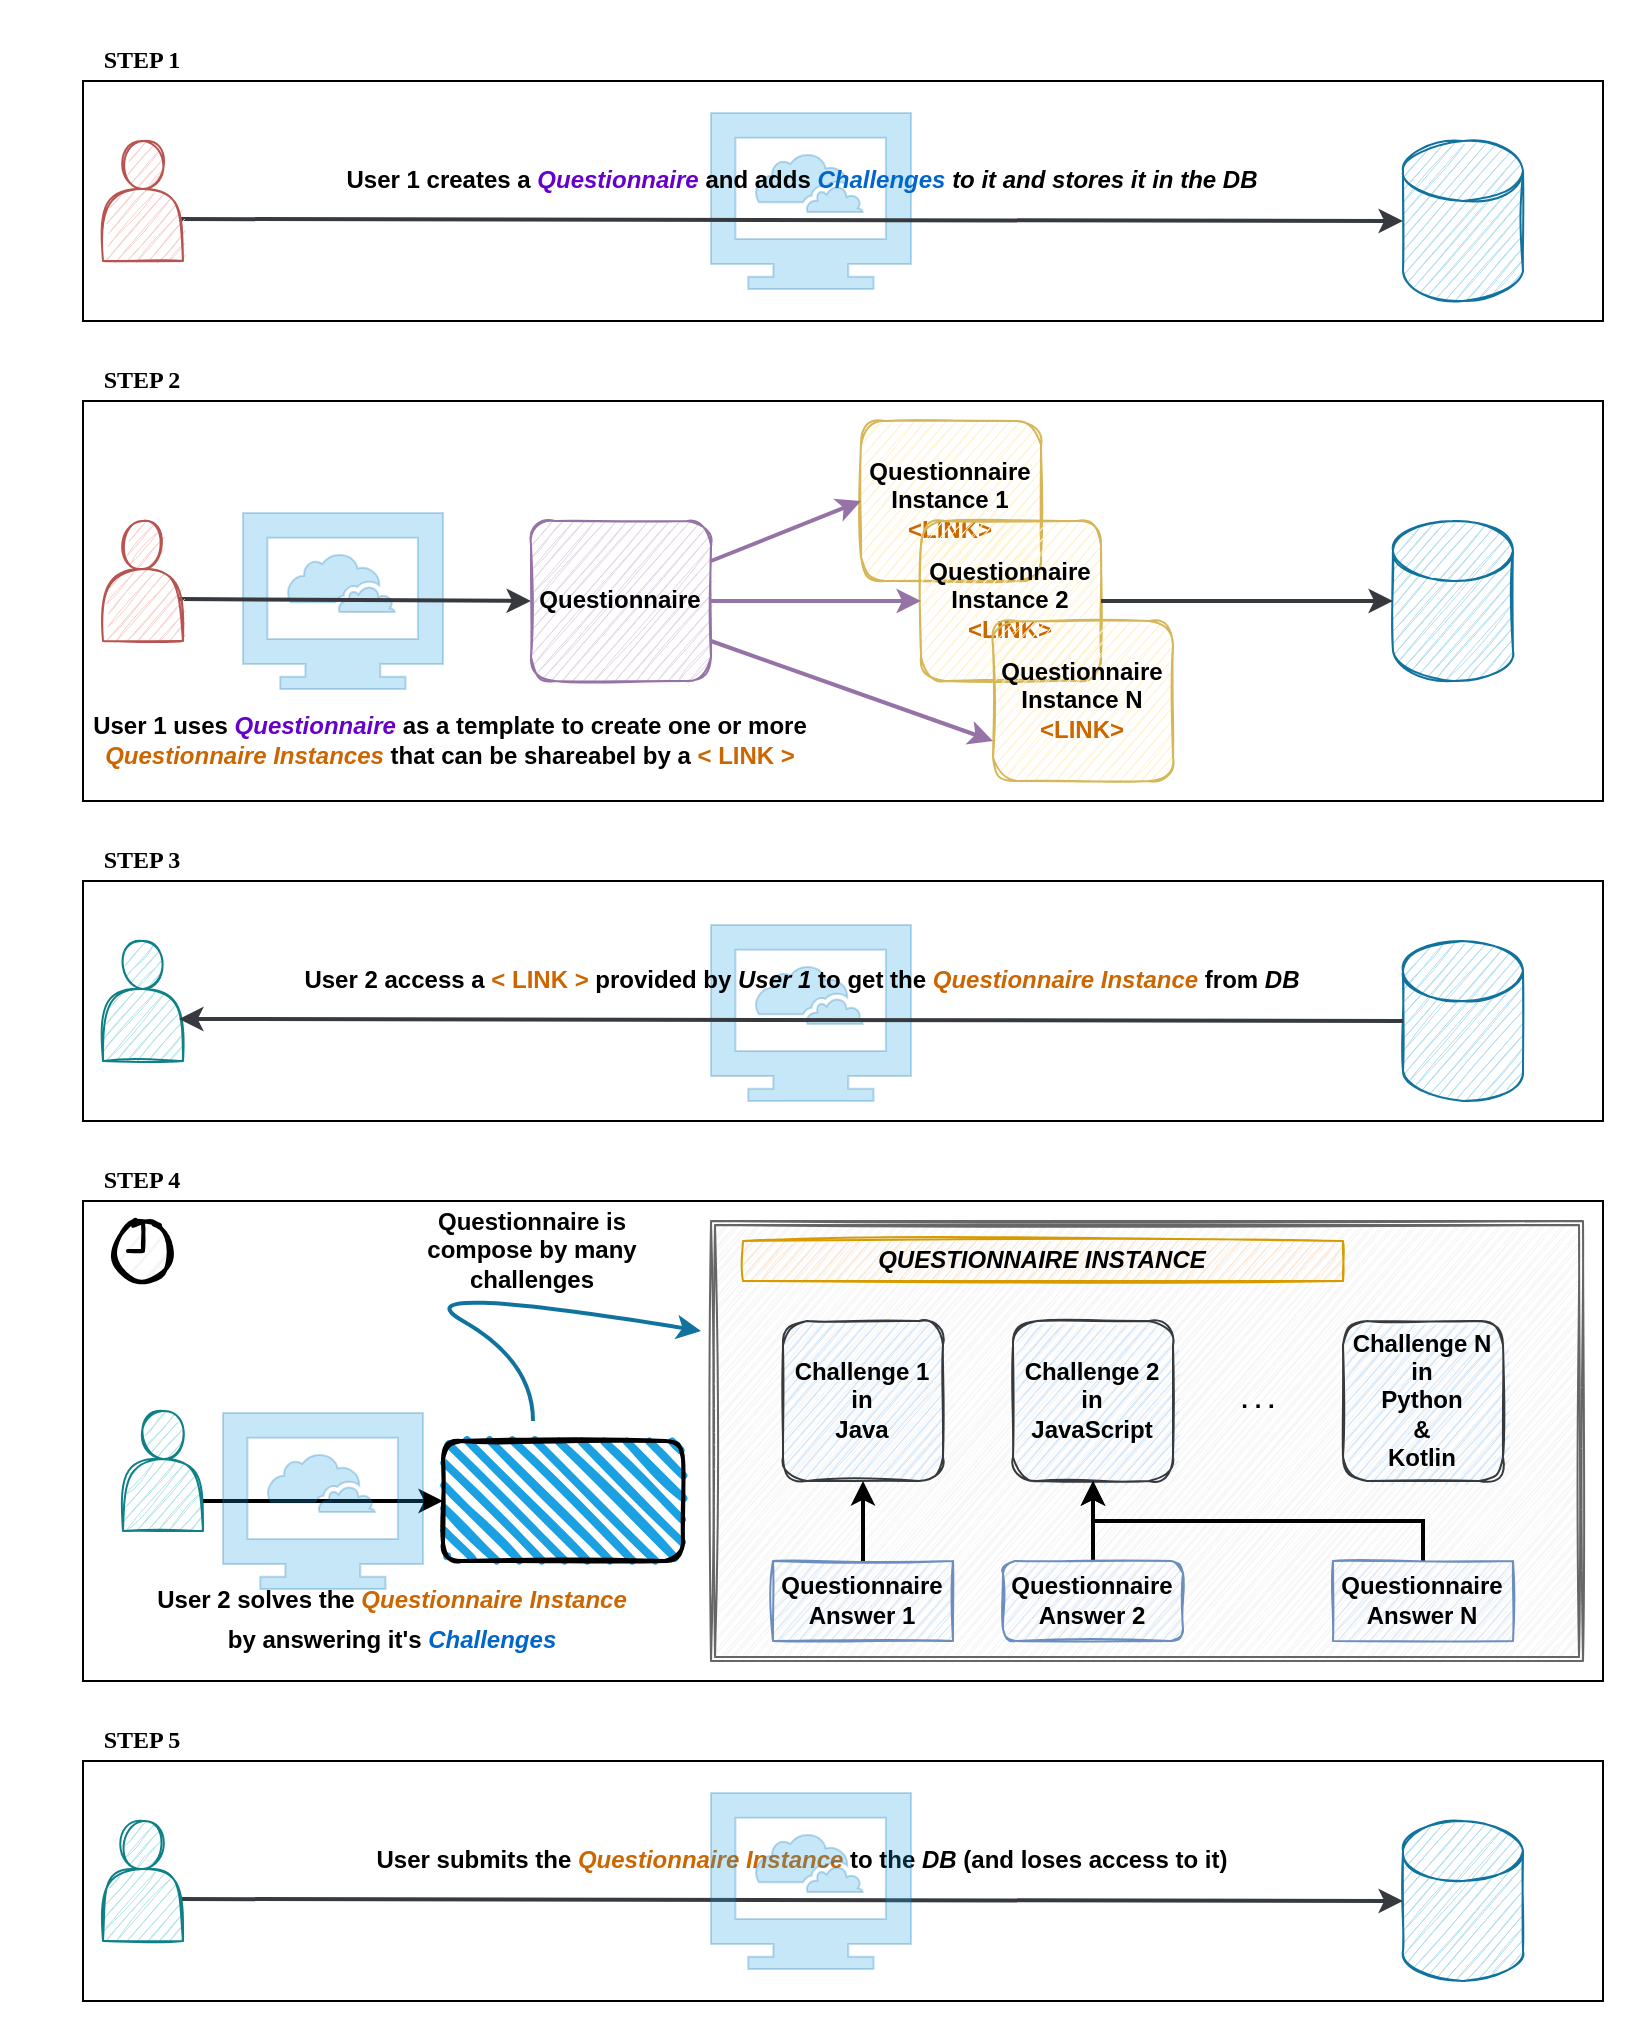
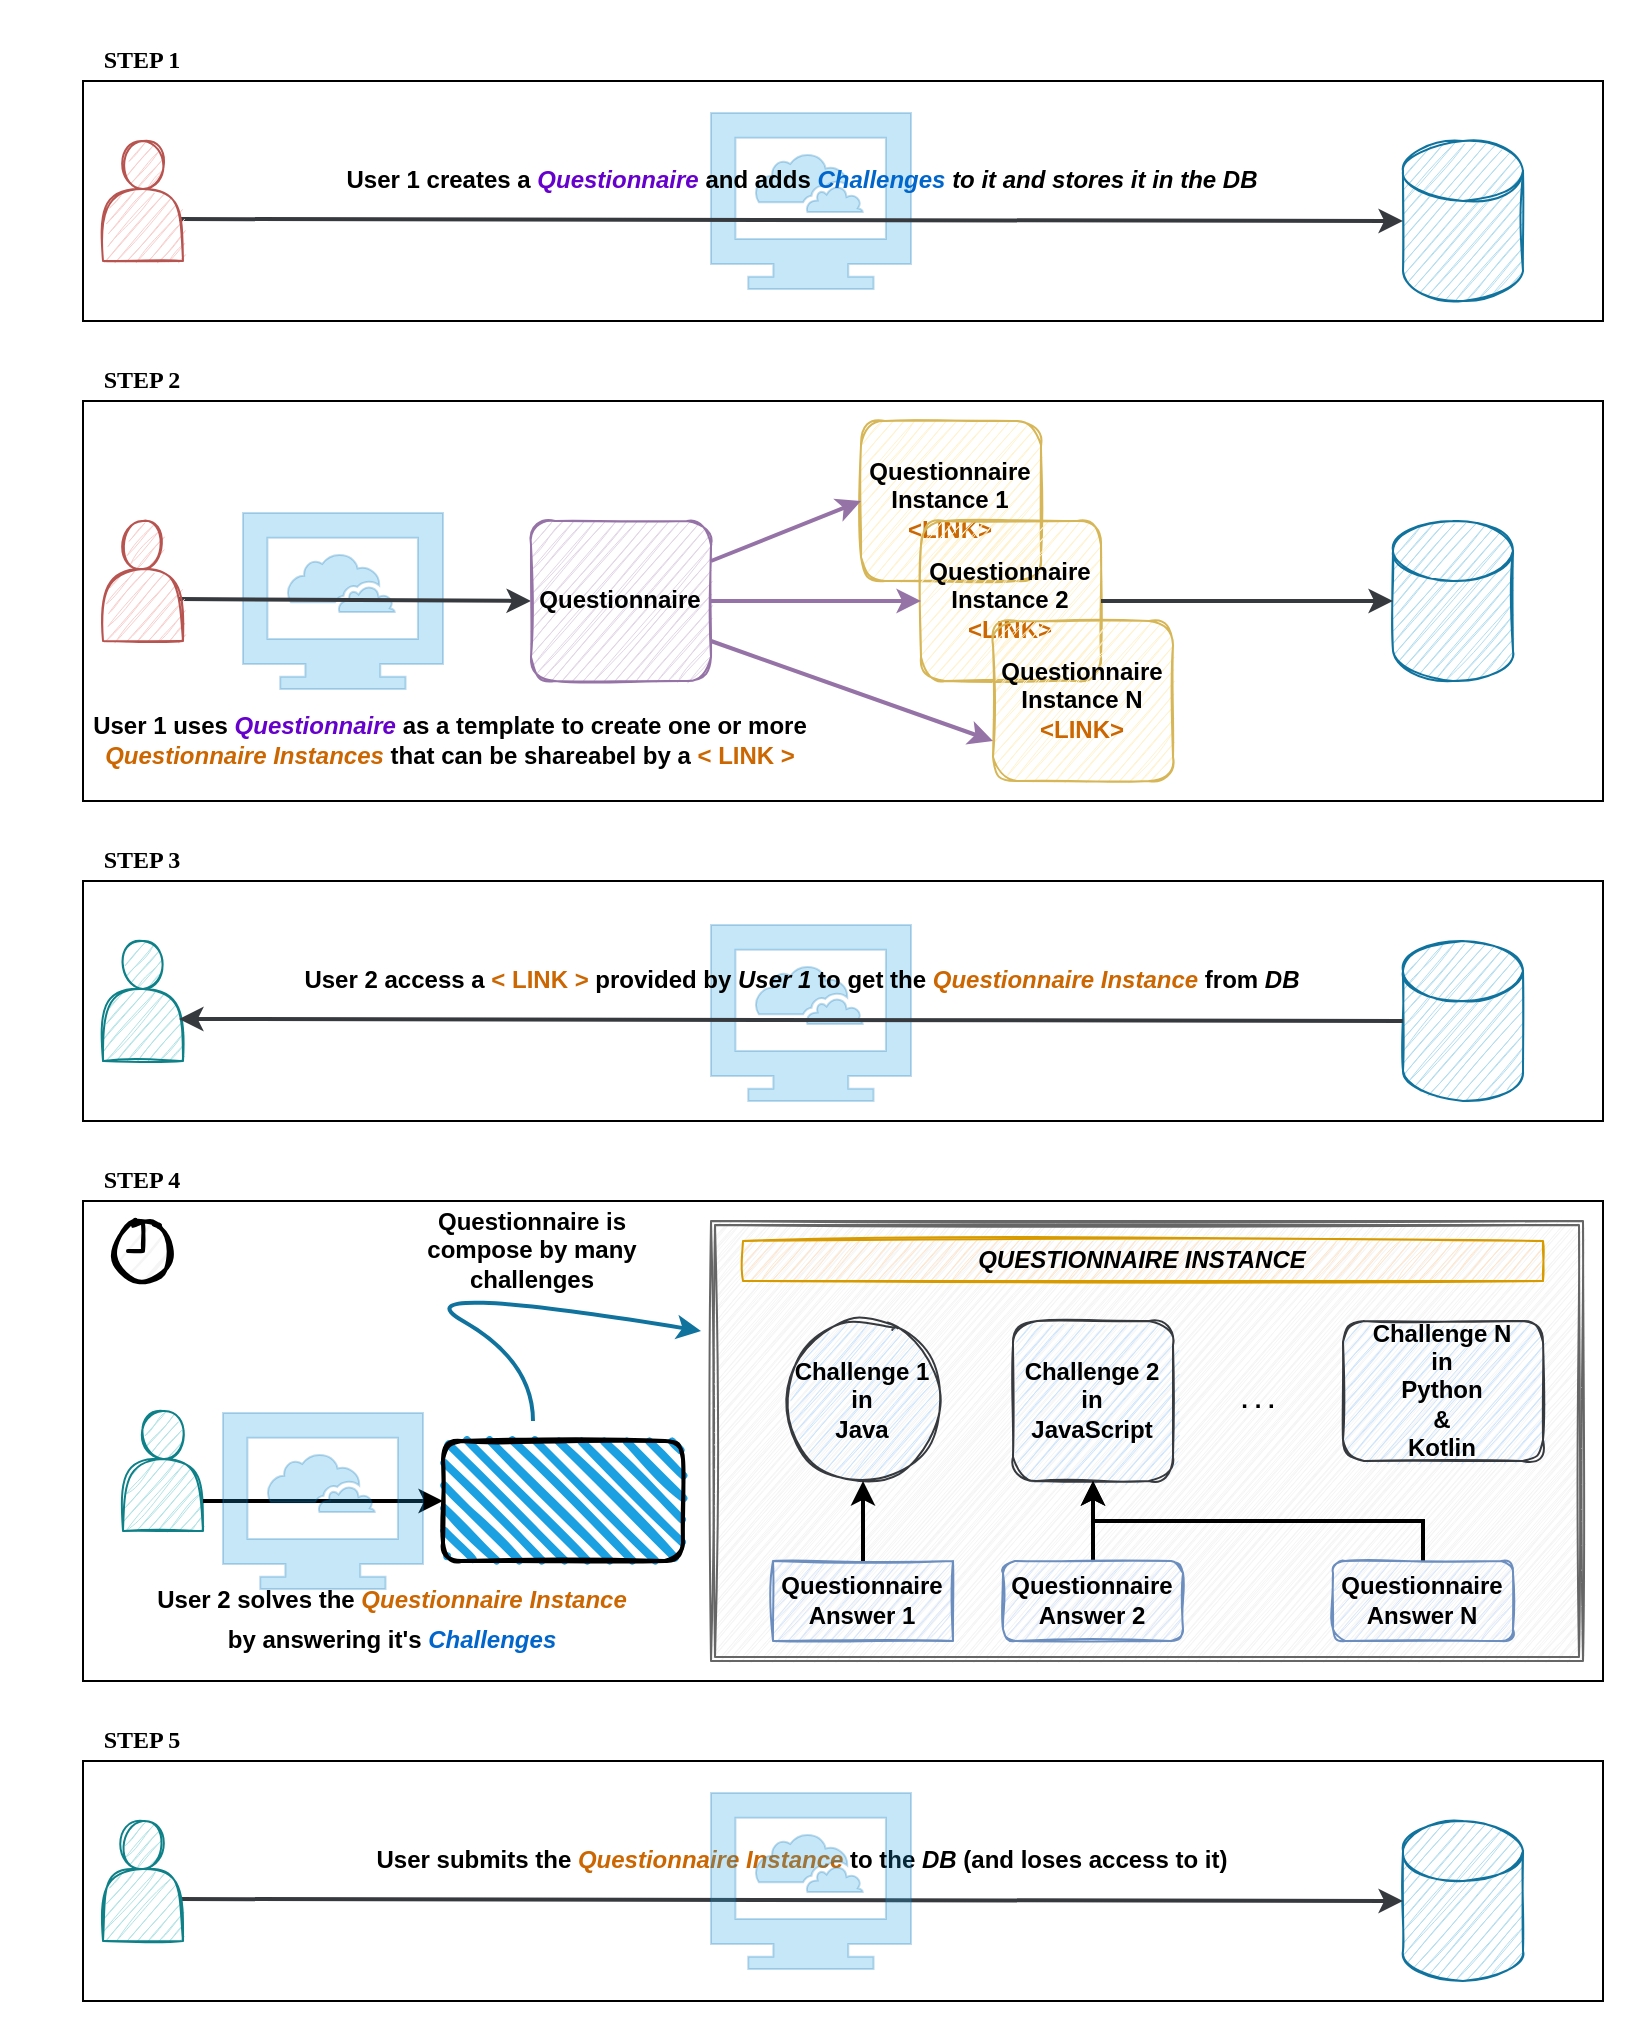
node "QUESTIONNAIRE INSTANCE": size 600x40 -> 800x40
node "Challenge 1 in Java": shape rounded rectangle -> ellipse
node "Challenge N in Python & Kotlin": size 160x160 -> 200x140
node "Questionnaire Answer N": shape rectangle -> rounded rectangle
